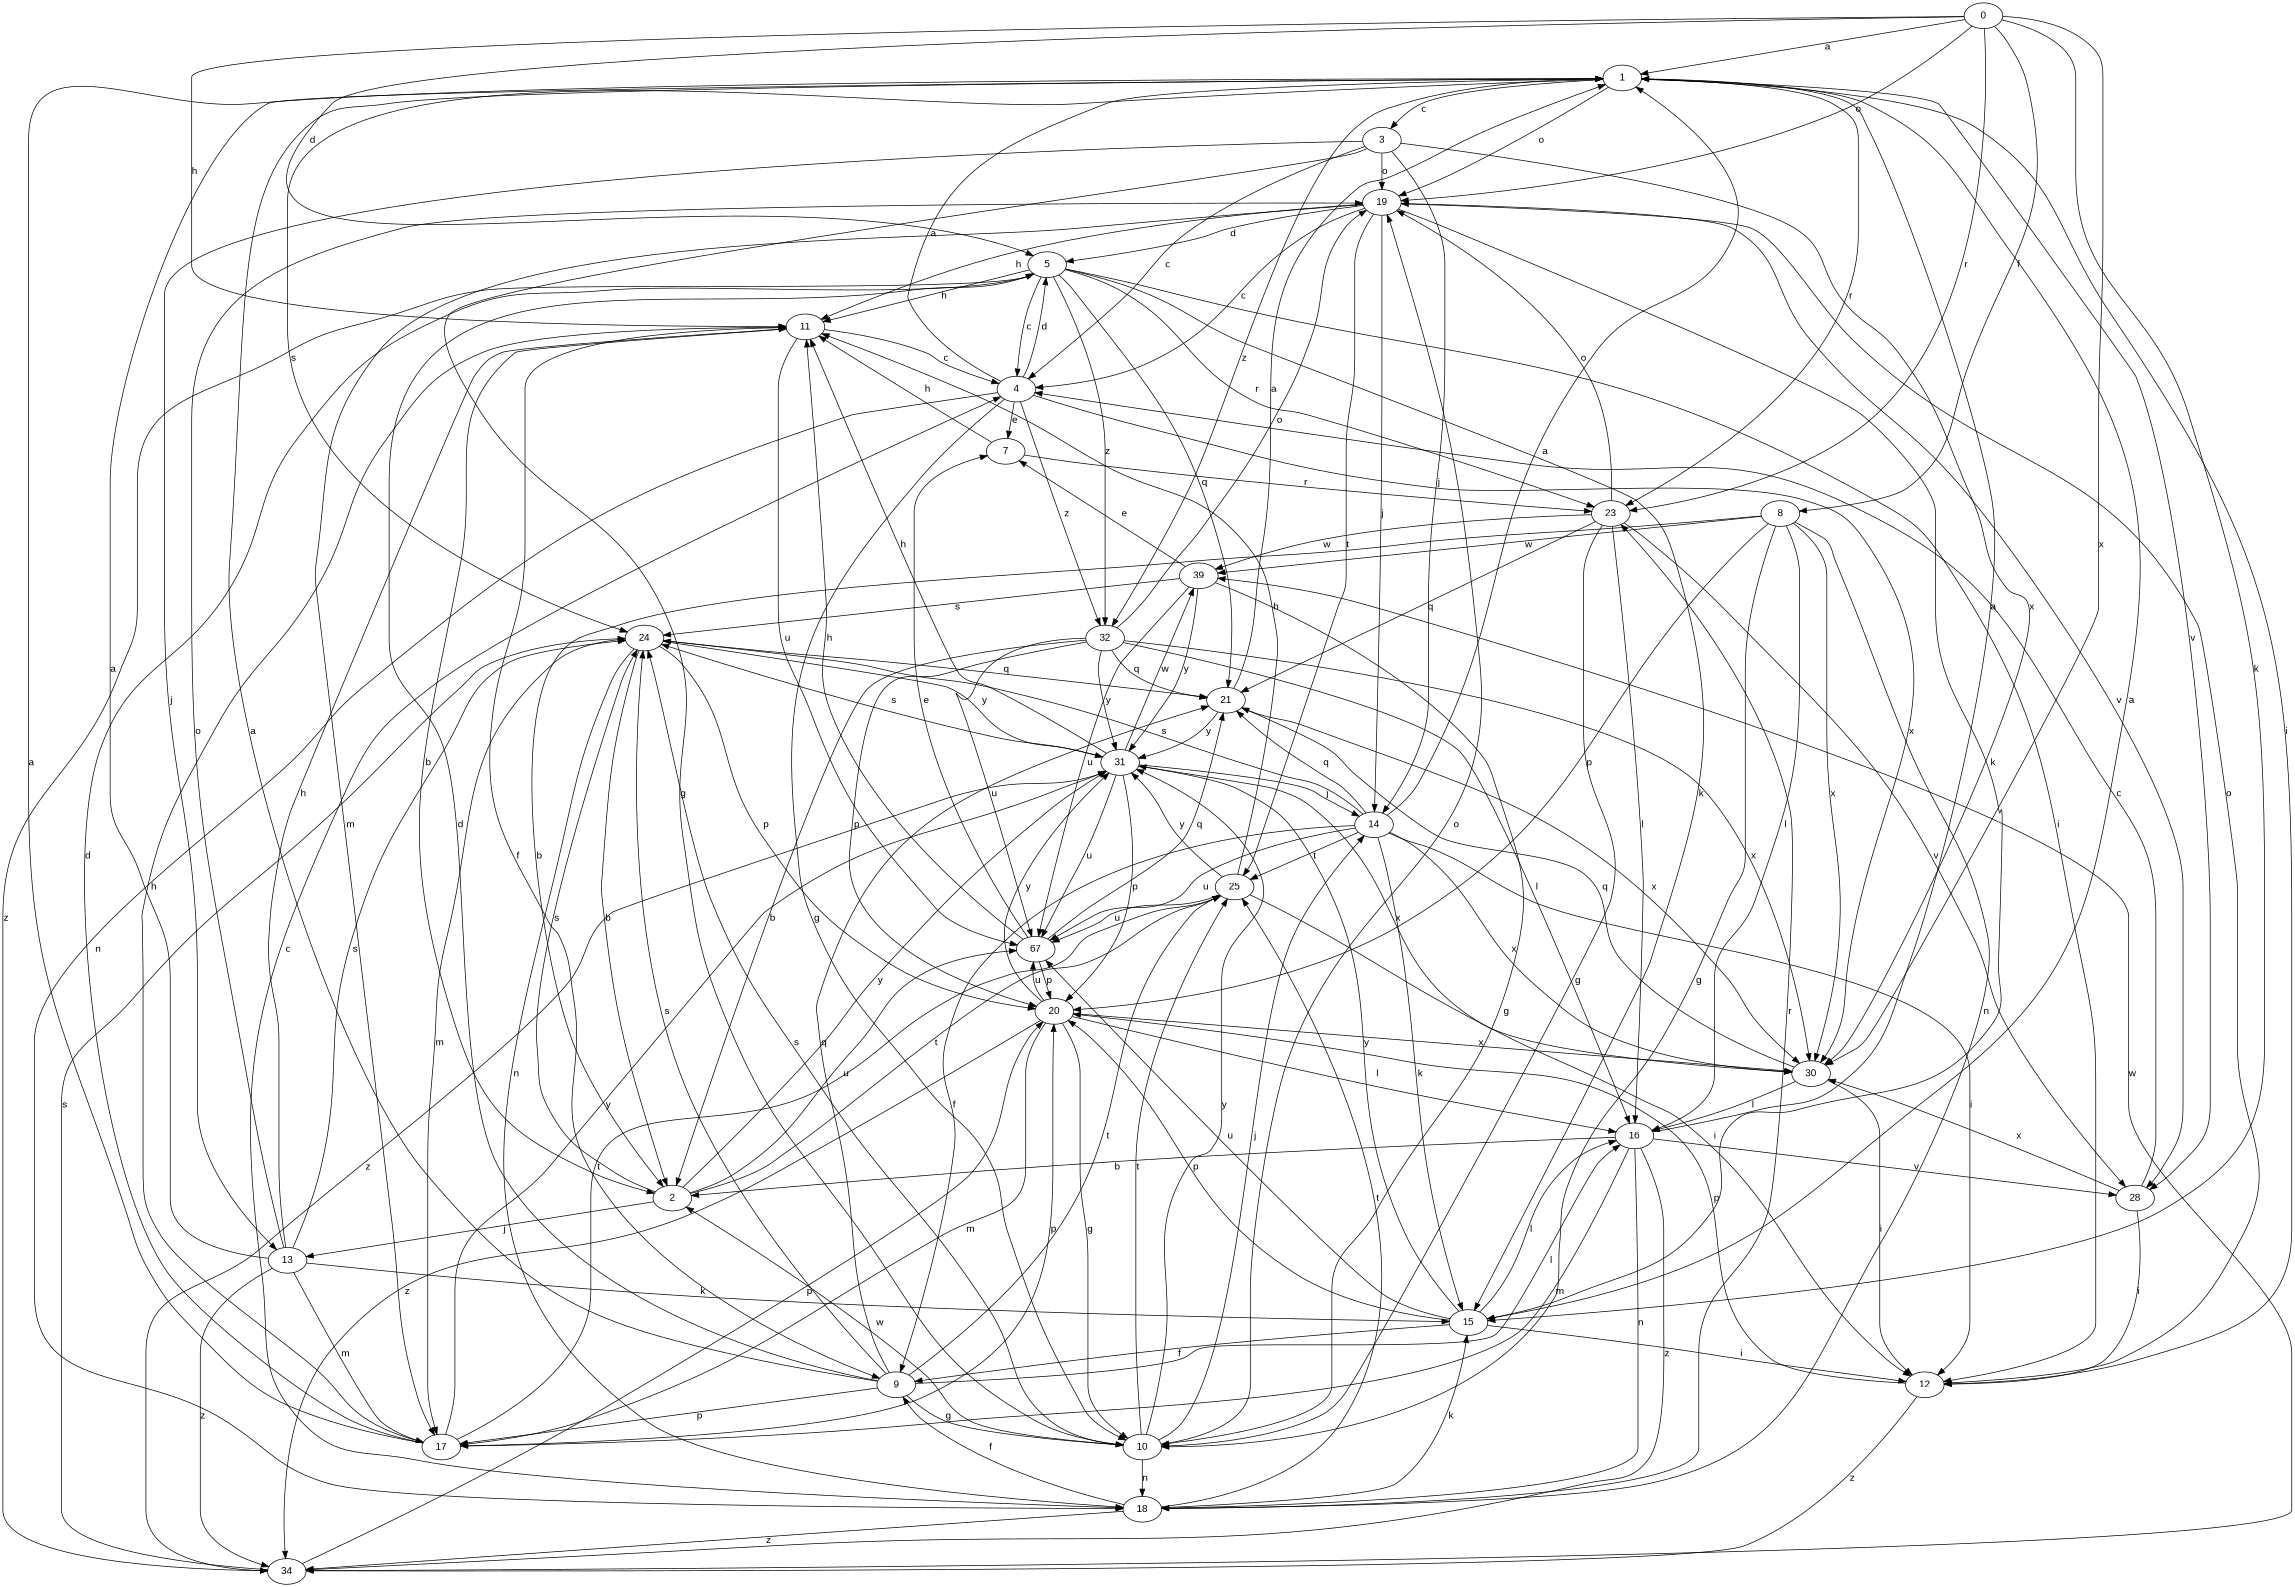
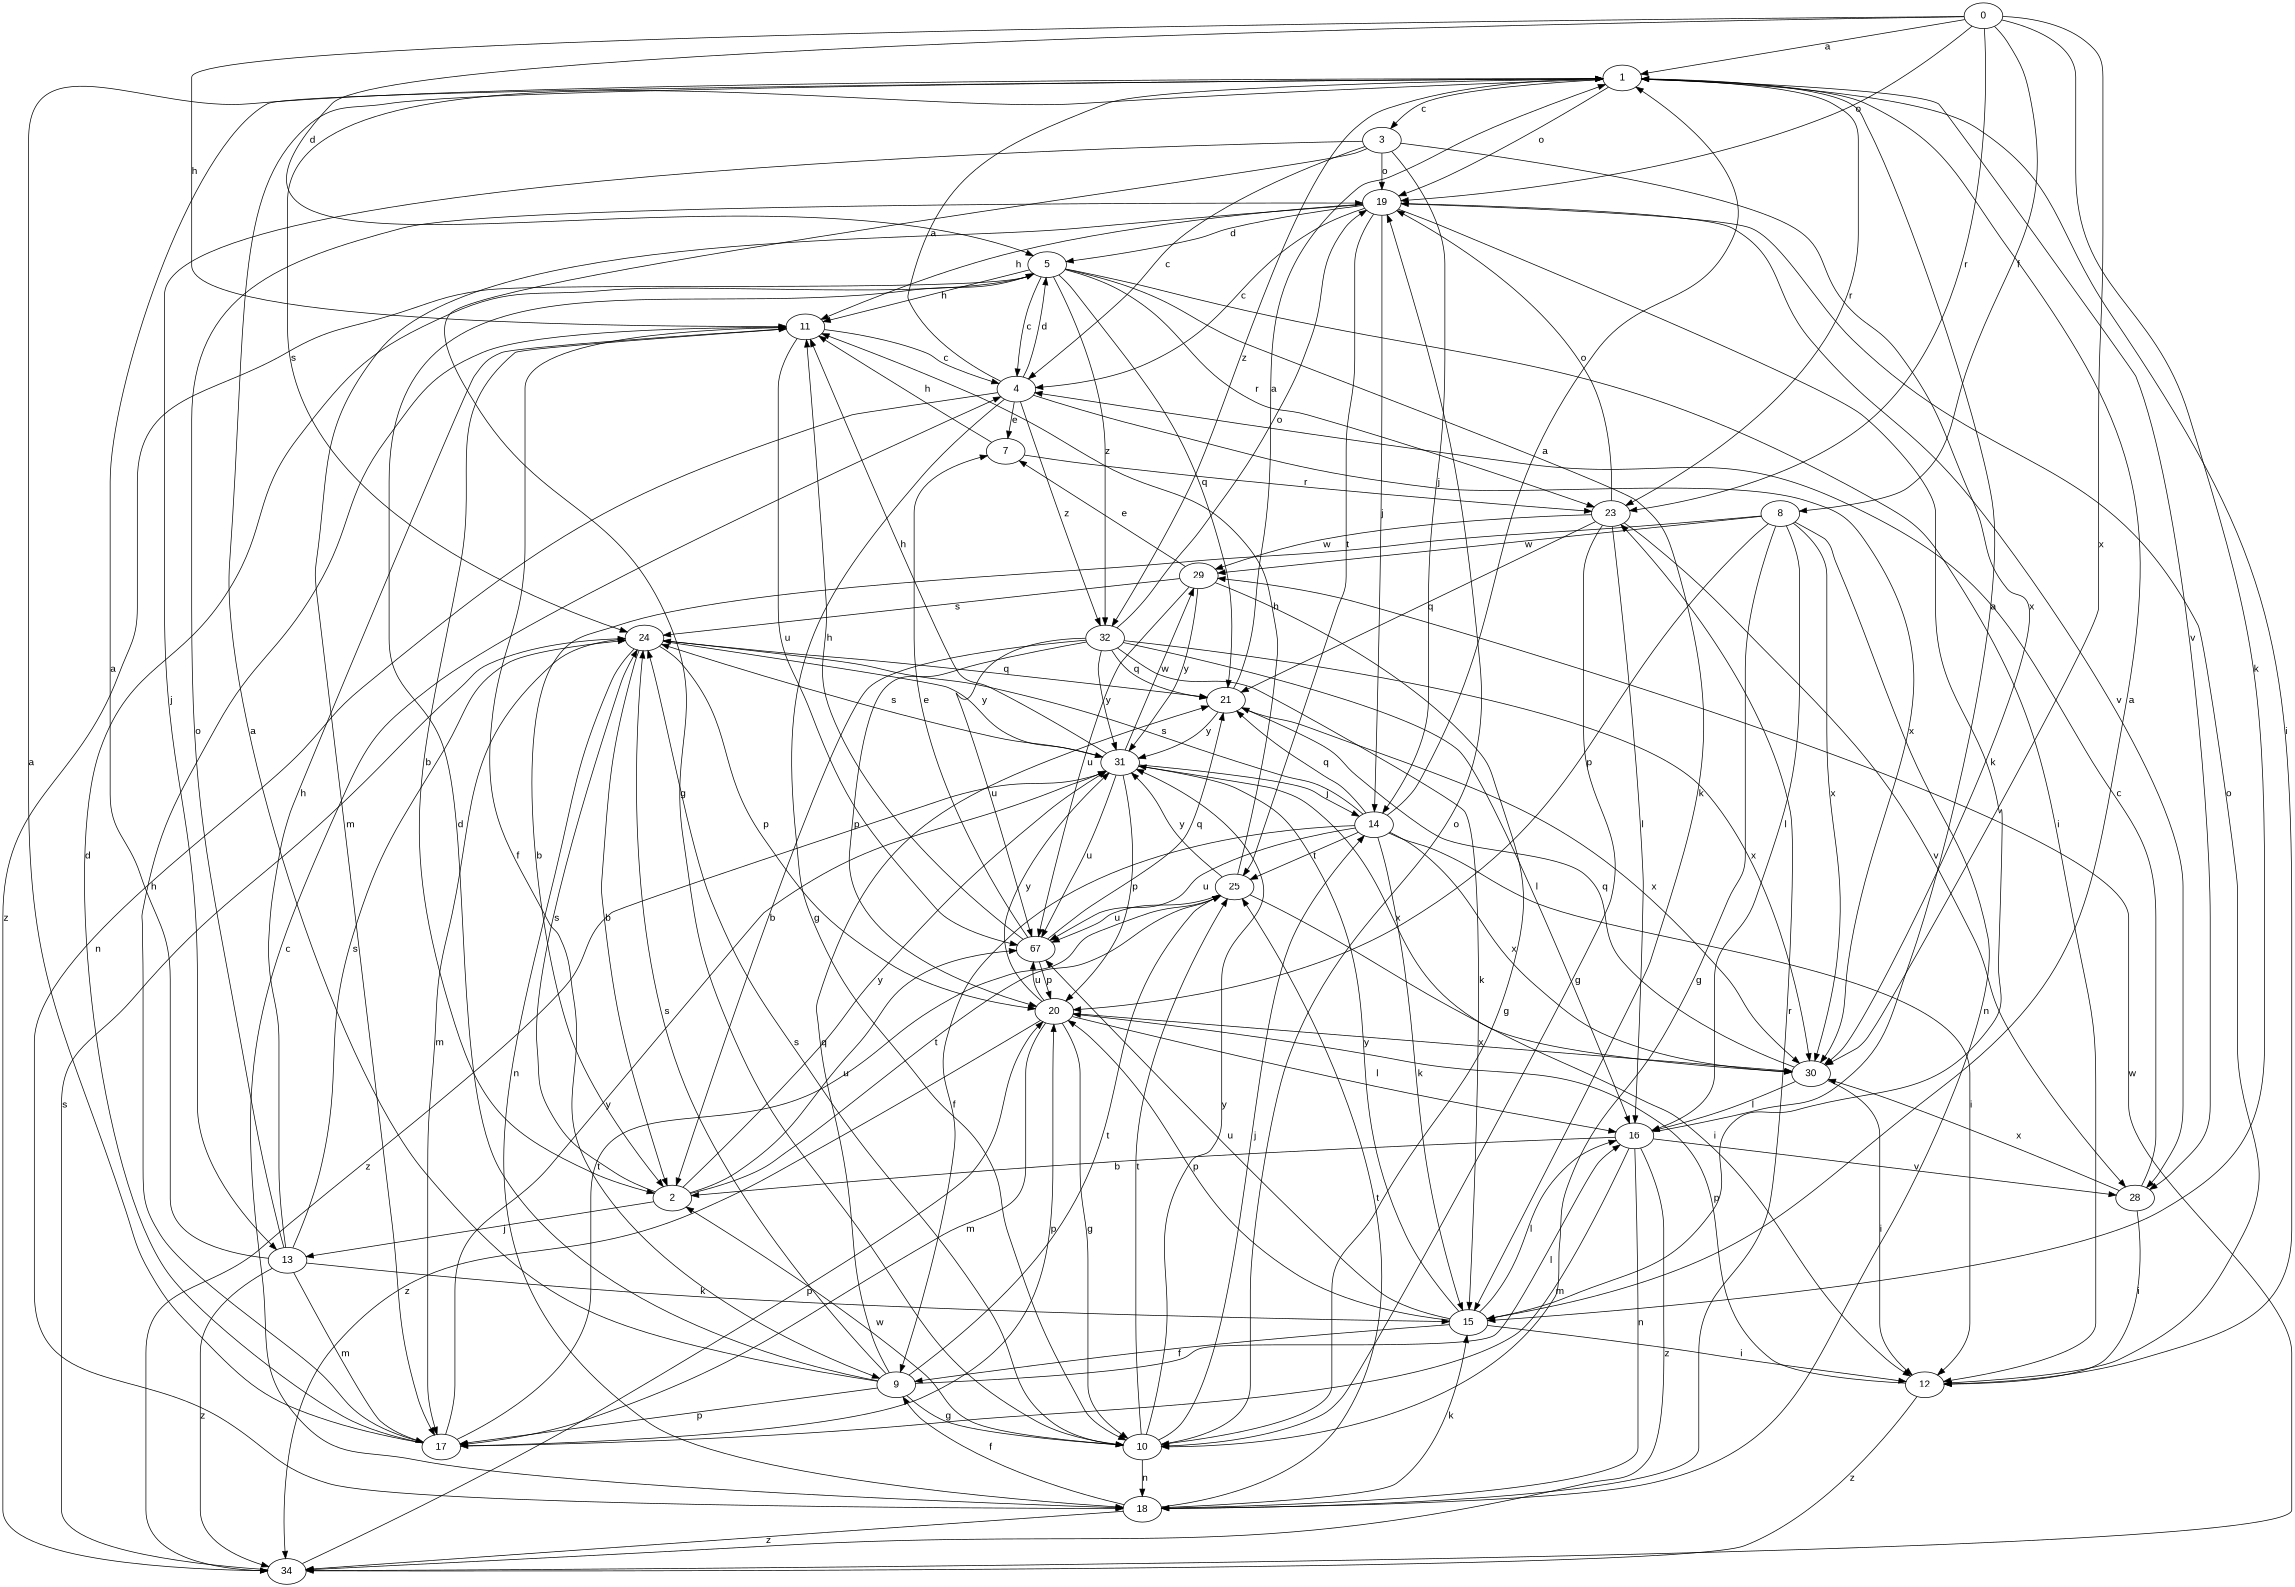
node "39": label "39" -> "29"
edge "32" -> "15": added, label "k"
